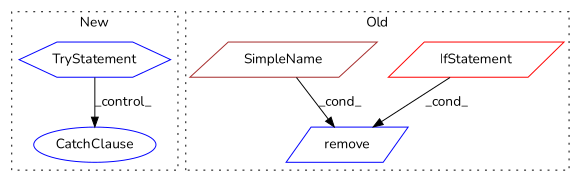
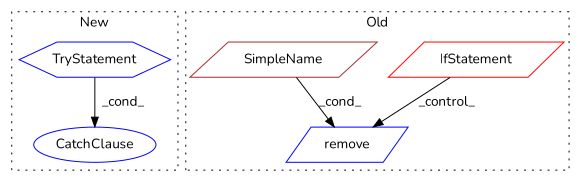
edge "TryStatement" -> "CatchClause": label "_control_" -> "_cond_"
edge "IfStatement" -> "remove": label "_cond_" -> "_control_"
